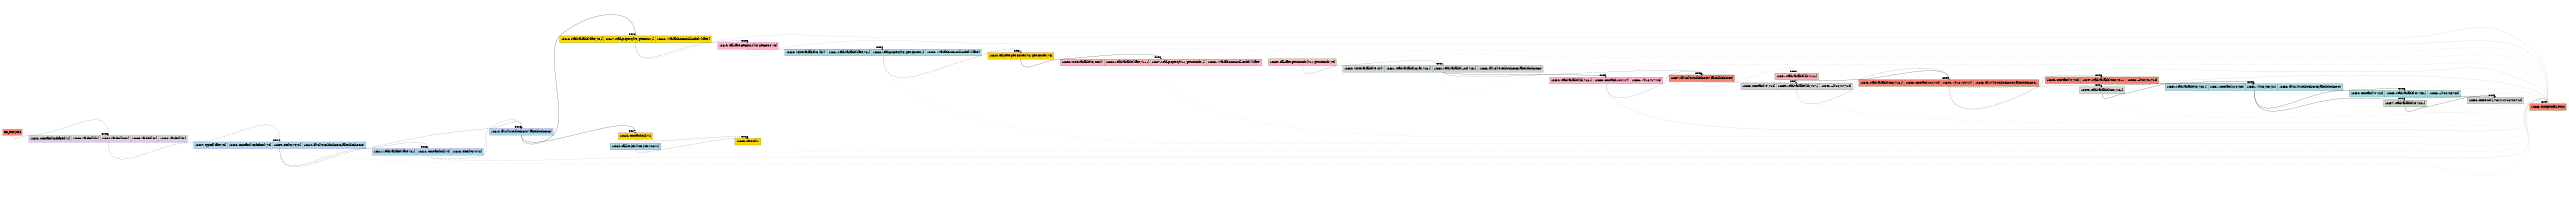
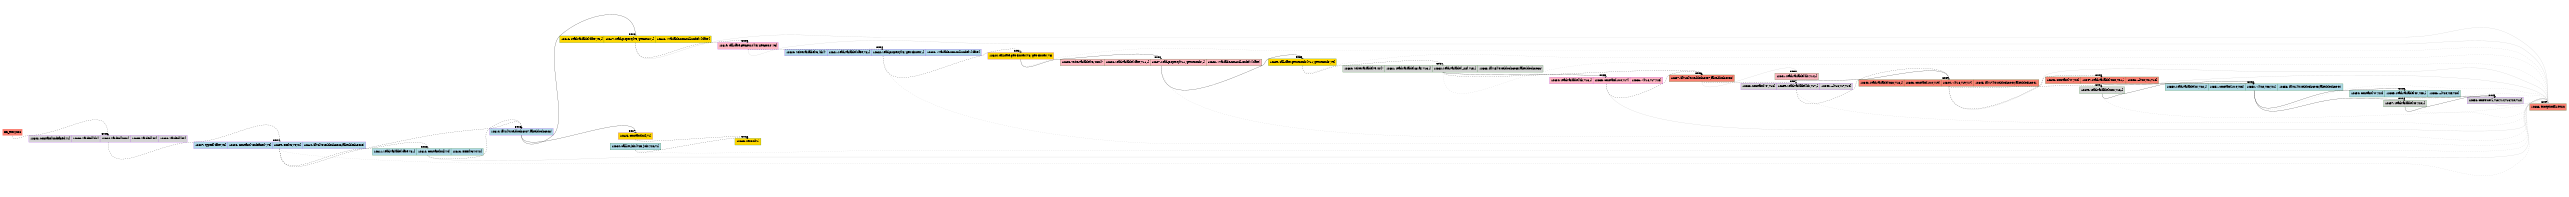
node "12629: call-date.getSeconds [v11,'getSeconds',v9]": fillcolor lightpink -> gold
edge "12625: write-variable[v6,'mm']*" -> "12629: call-date.getSeconds [v11,'getSeconds',v9]": added
node "12611: read-variable['date',v3,-]": color purple -> darkgreen
